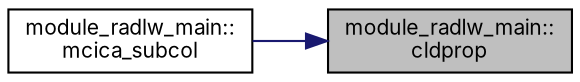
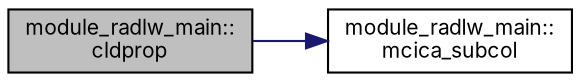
edge "module_radlw_main:: mcica_subcol" -> "module_radlw_main:: cldprop": reversed
